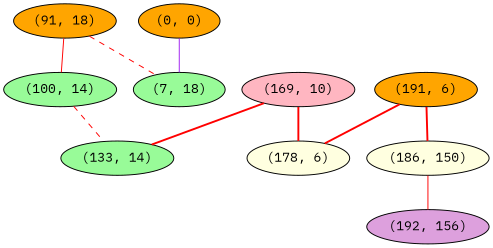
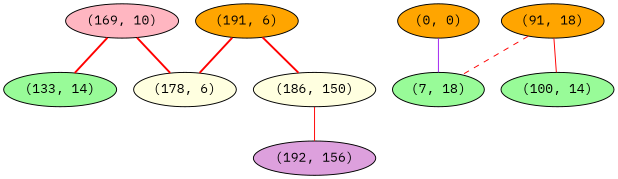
edge "(100, 14)" -- "(133, 14)": removed
